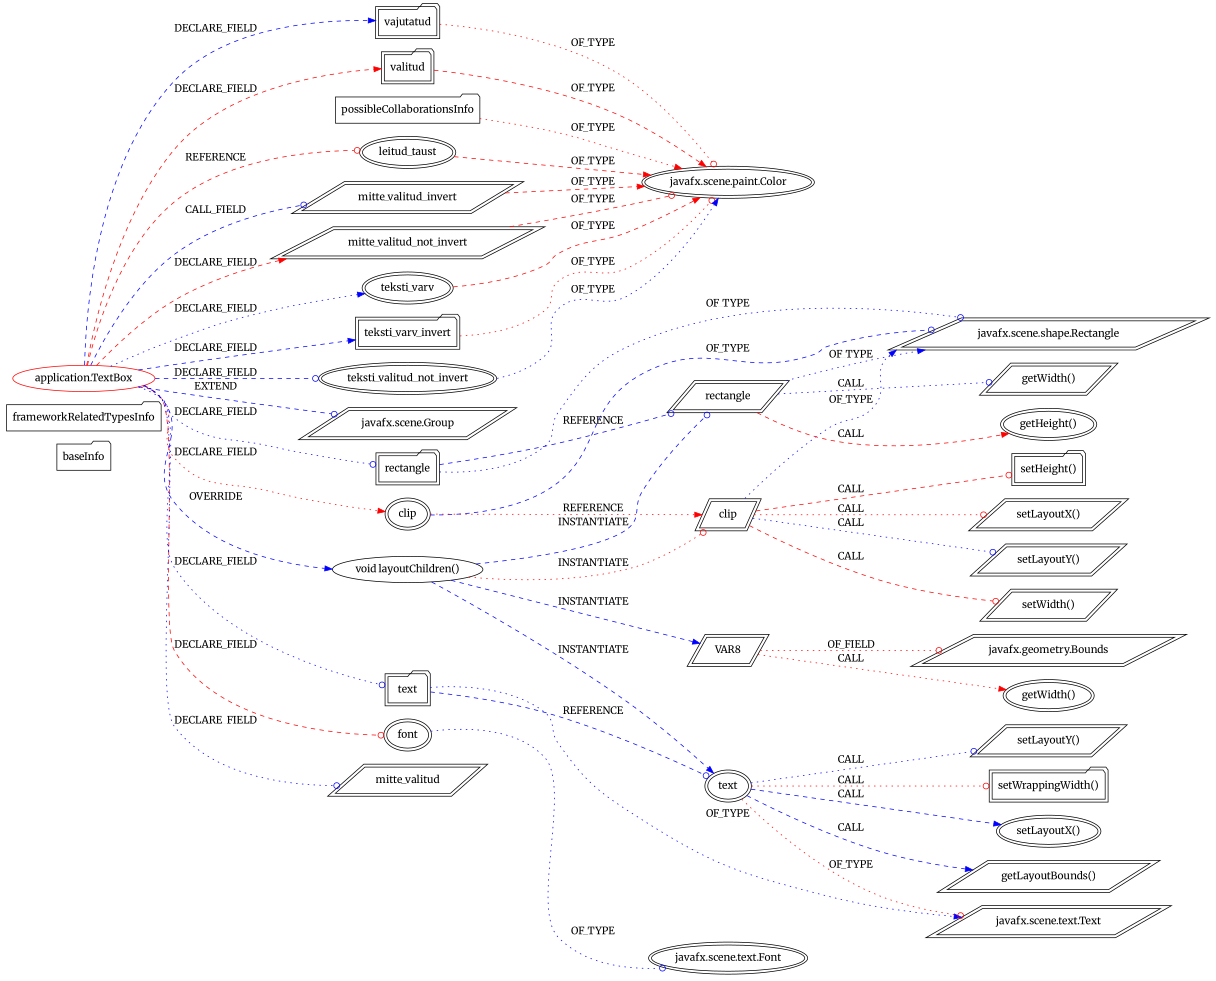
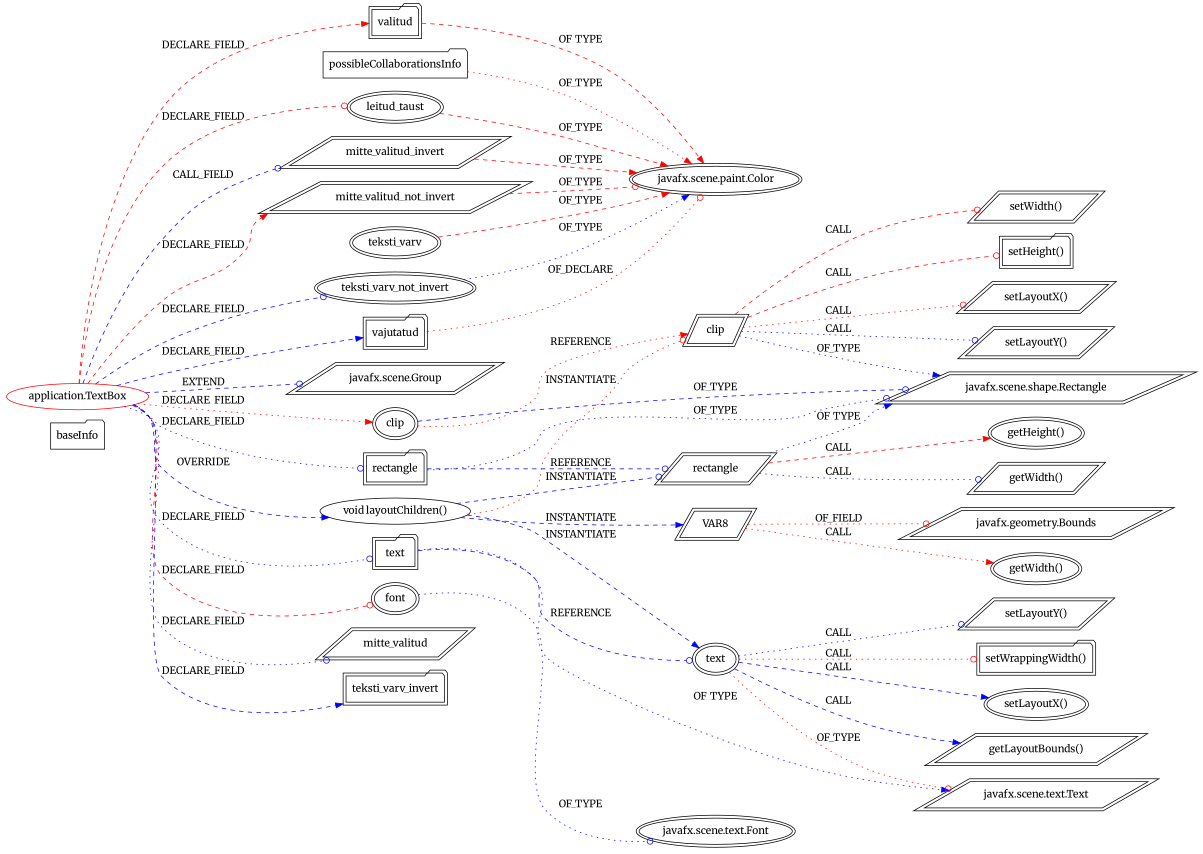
edge "vajutatud" -> "javafx.scene.paint.Color": label "OF_TYPE" -> "OF_DECLARE"
edge "application.TextBox" -> "leitud_taust": label "REFERENCE" -> "DECLARE_FIELD"
edge "teksti_varv_invert" -> "javafx.scene.paint.Color": removed, label "OF_TYPE"
edge "application.TextBox" -> "teksti_varv": removed, label "DECLARE_FIELD"
node "teksti_valitud_not_invert": label "teksti_valitud_not_invert" -> "teksti_varv_not_invert"
node "frameworkRelatedTypesInfo": removed
